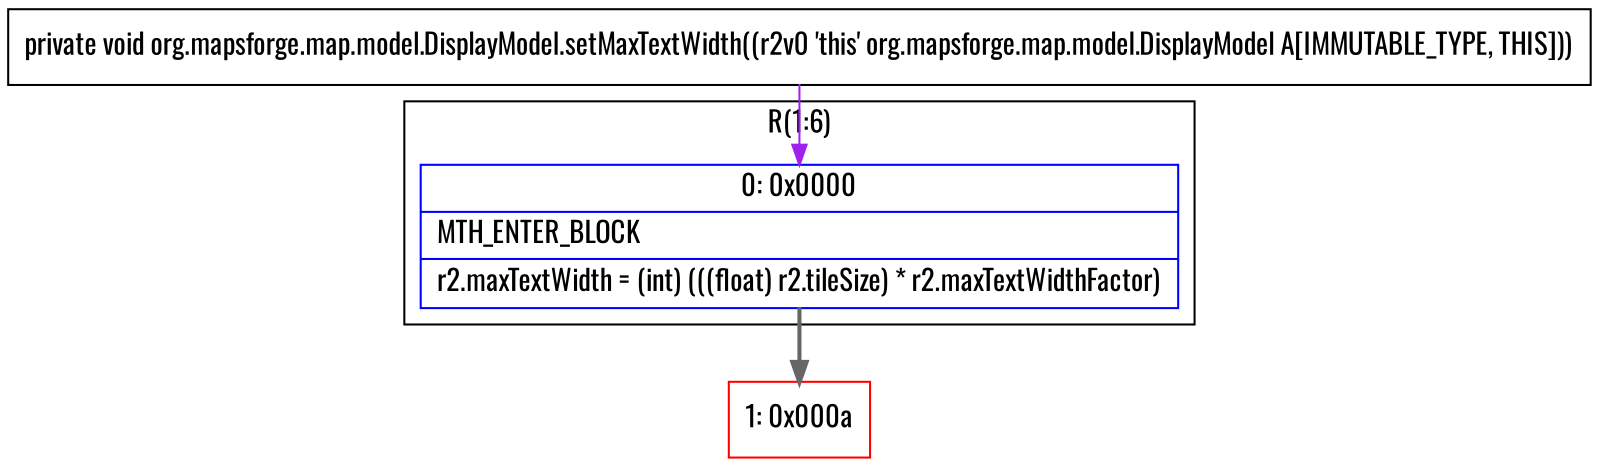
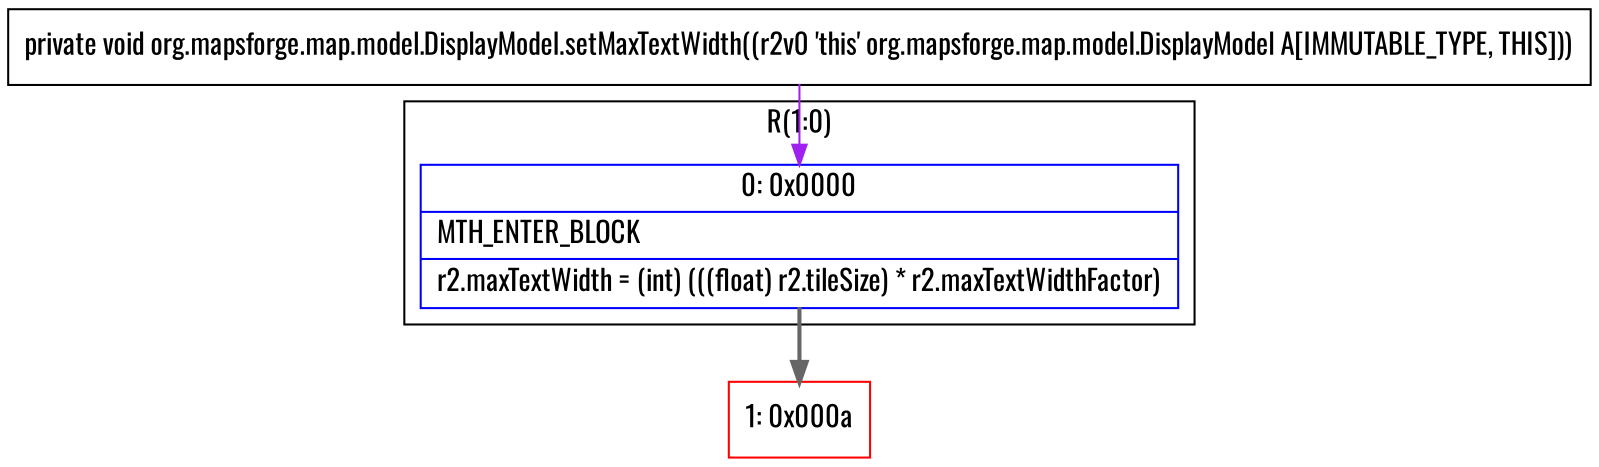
cluster "R(1:6)": label "R(1:6)" -> "R(1:0)"
